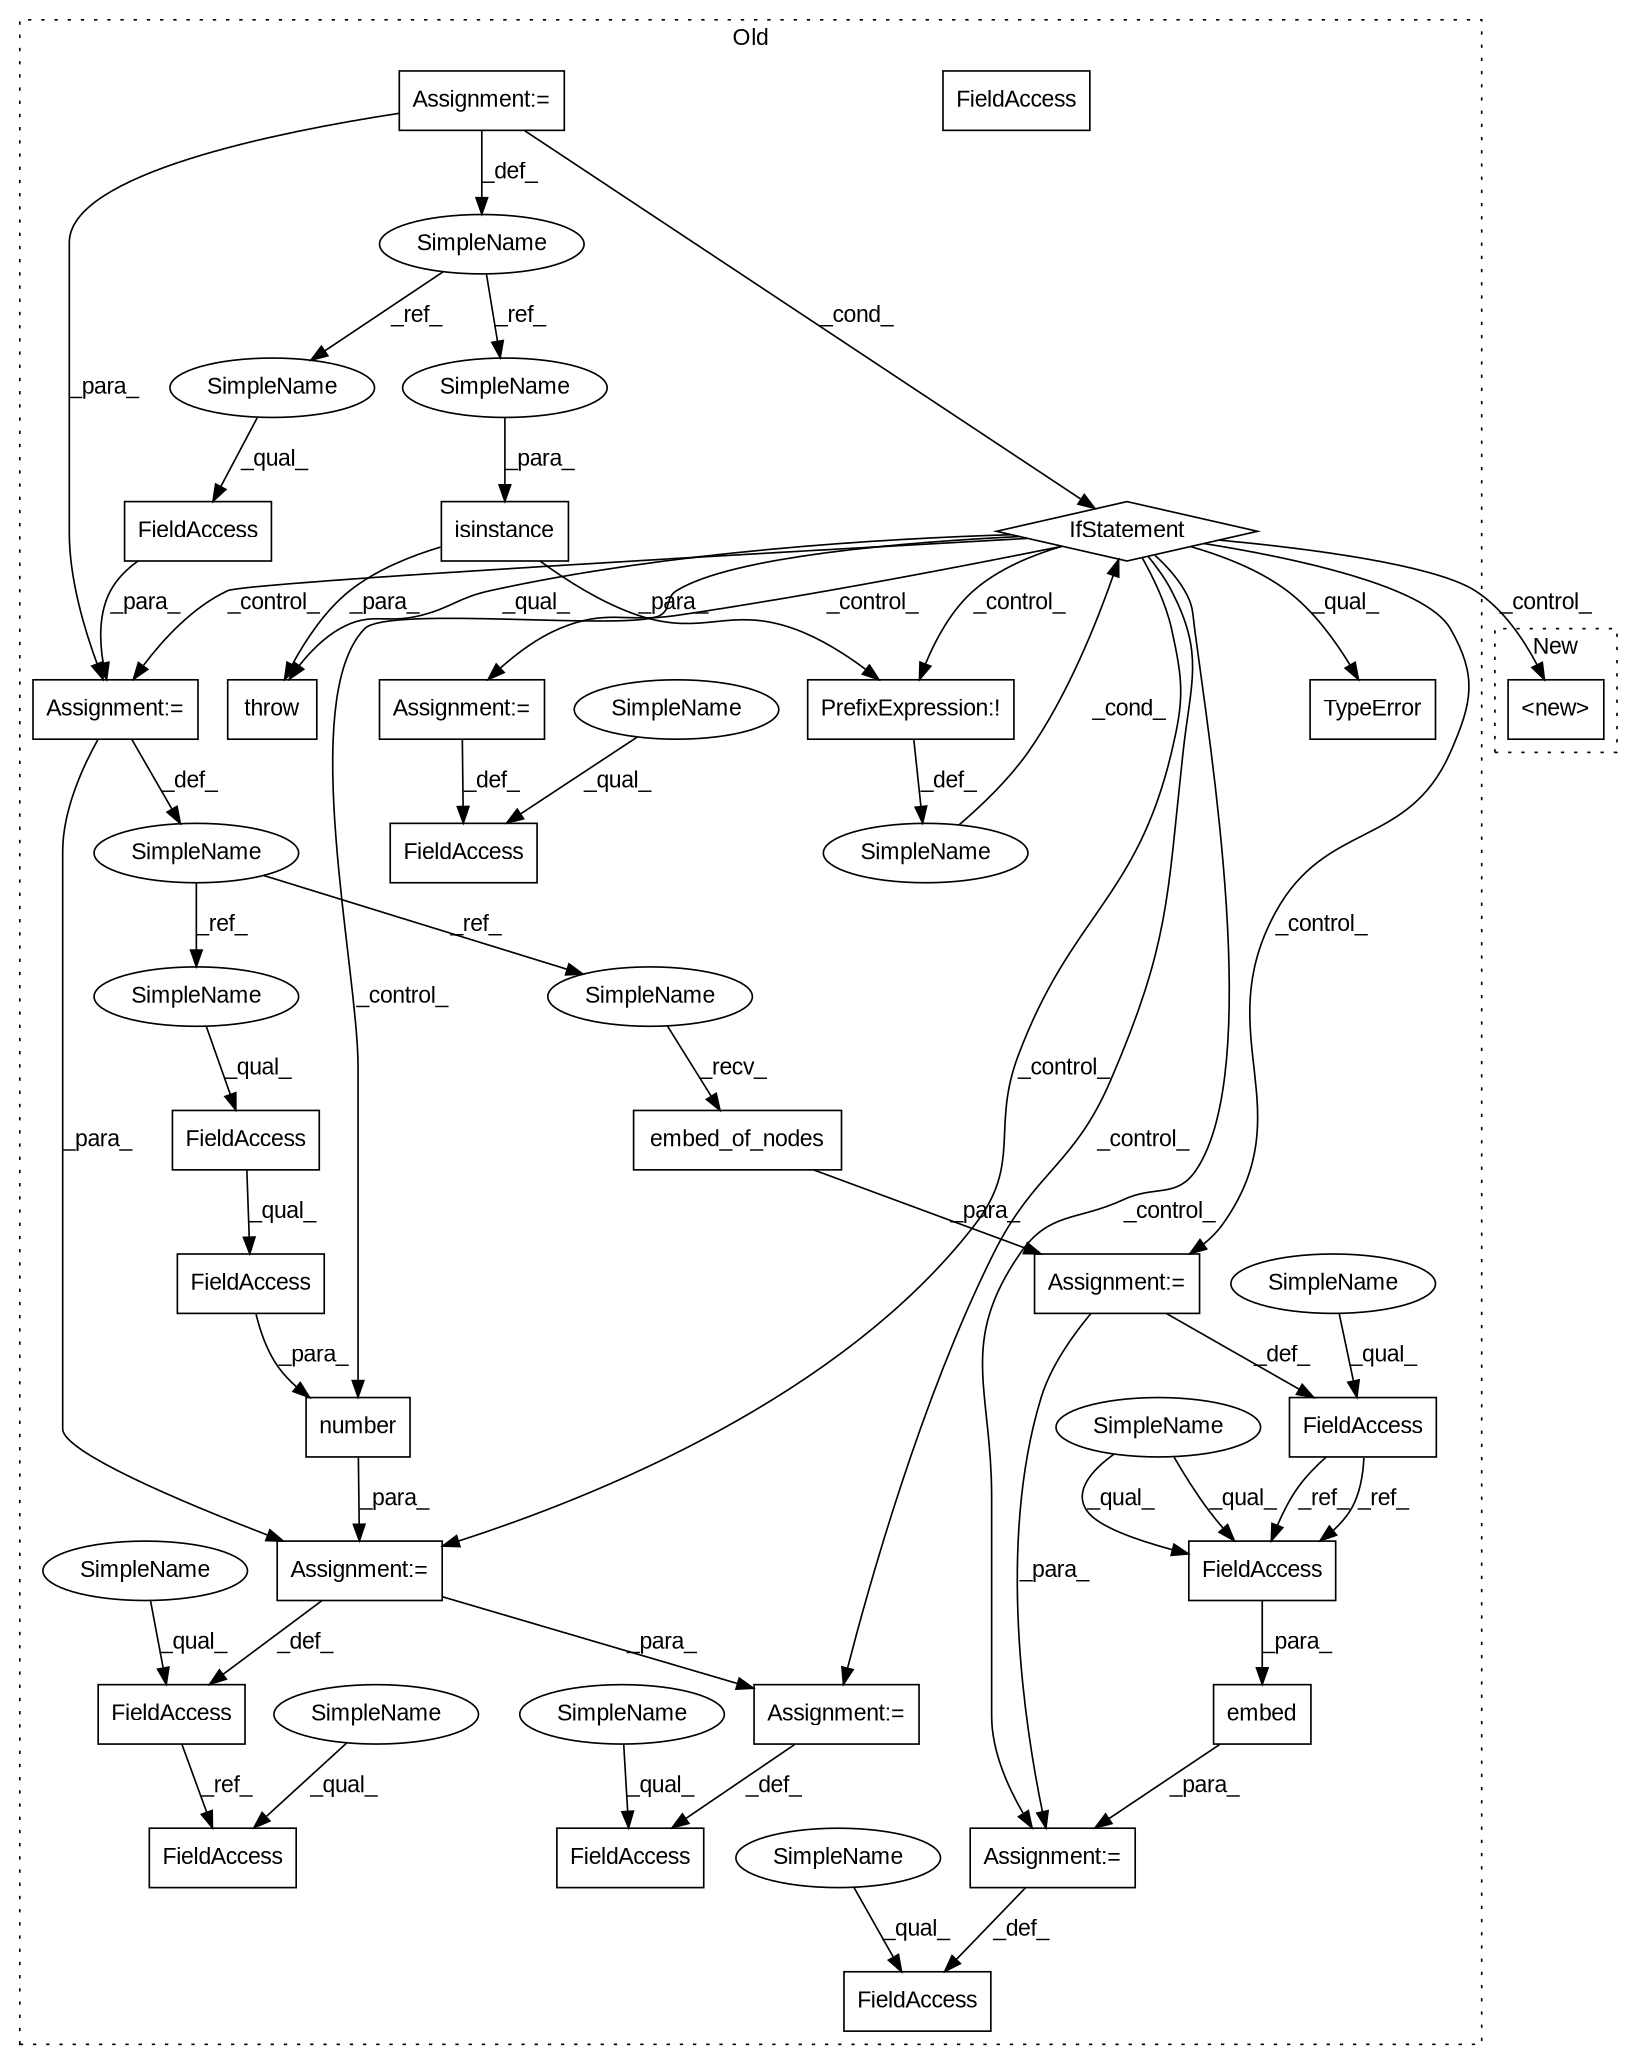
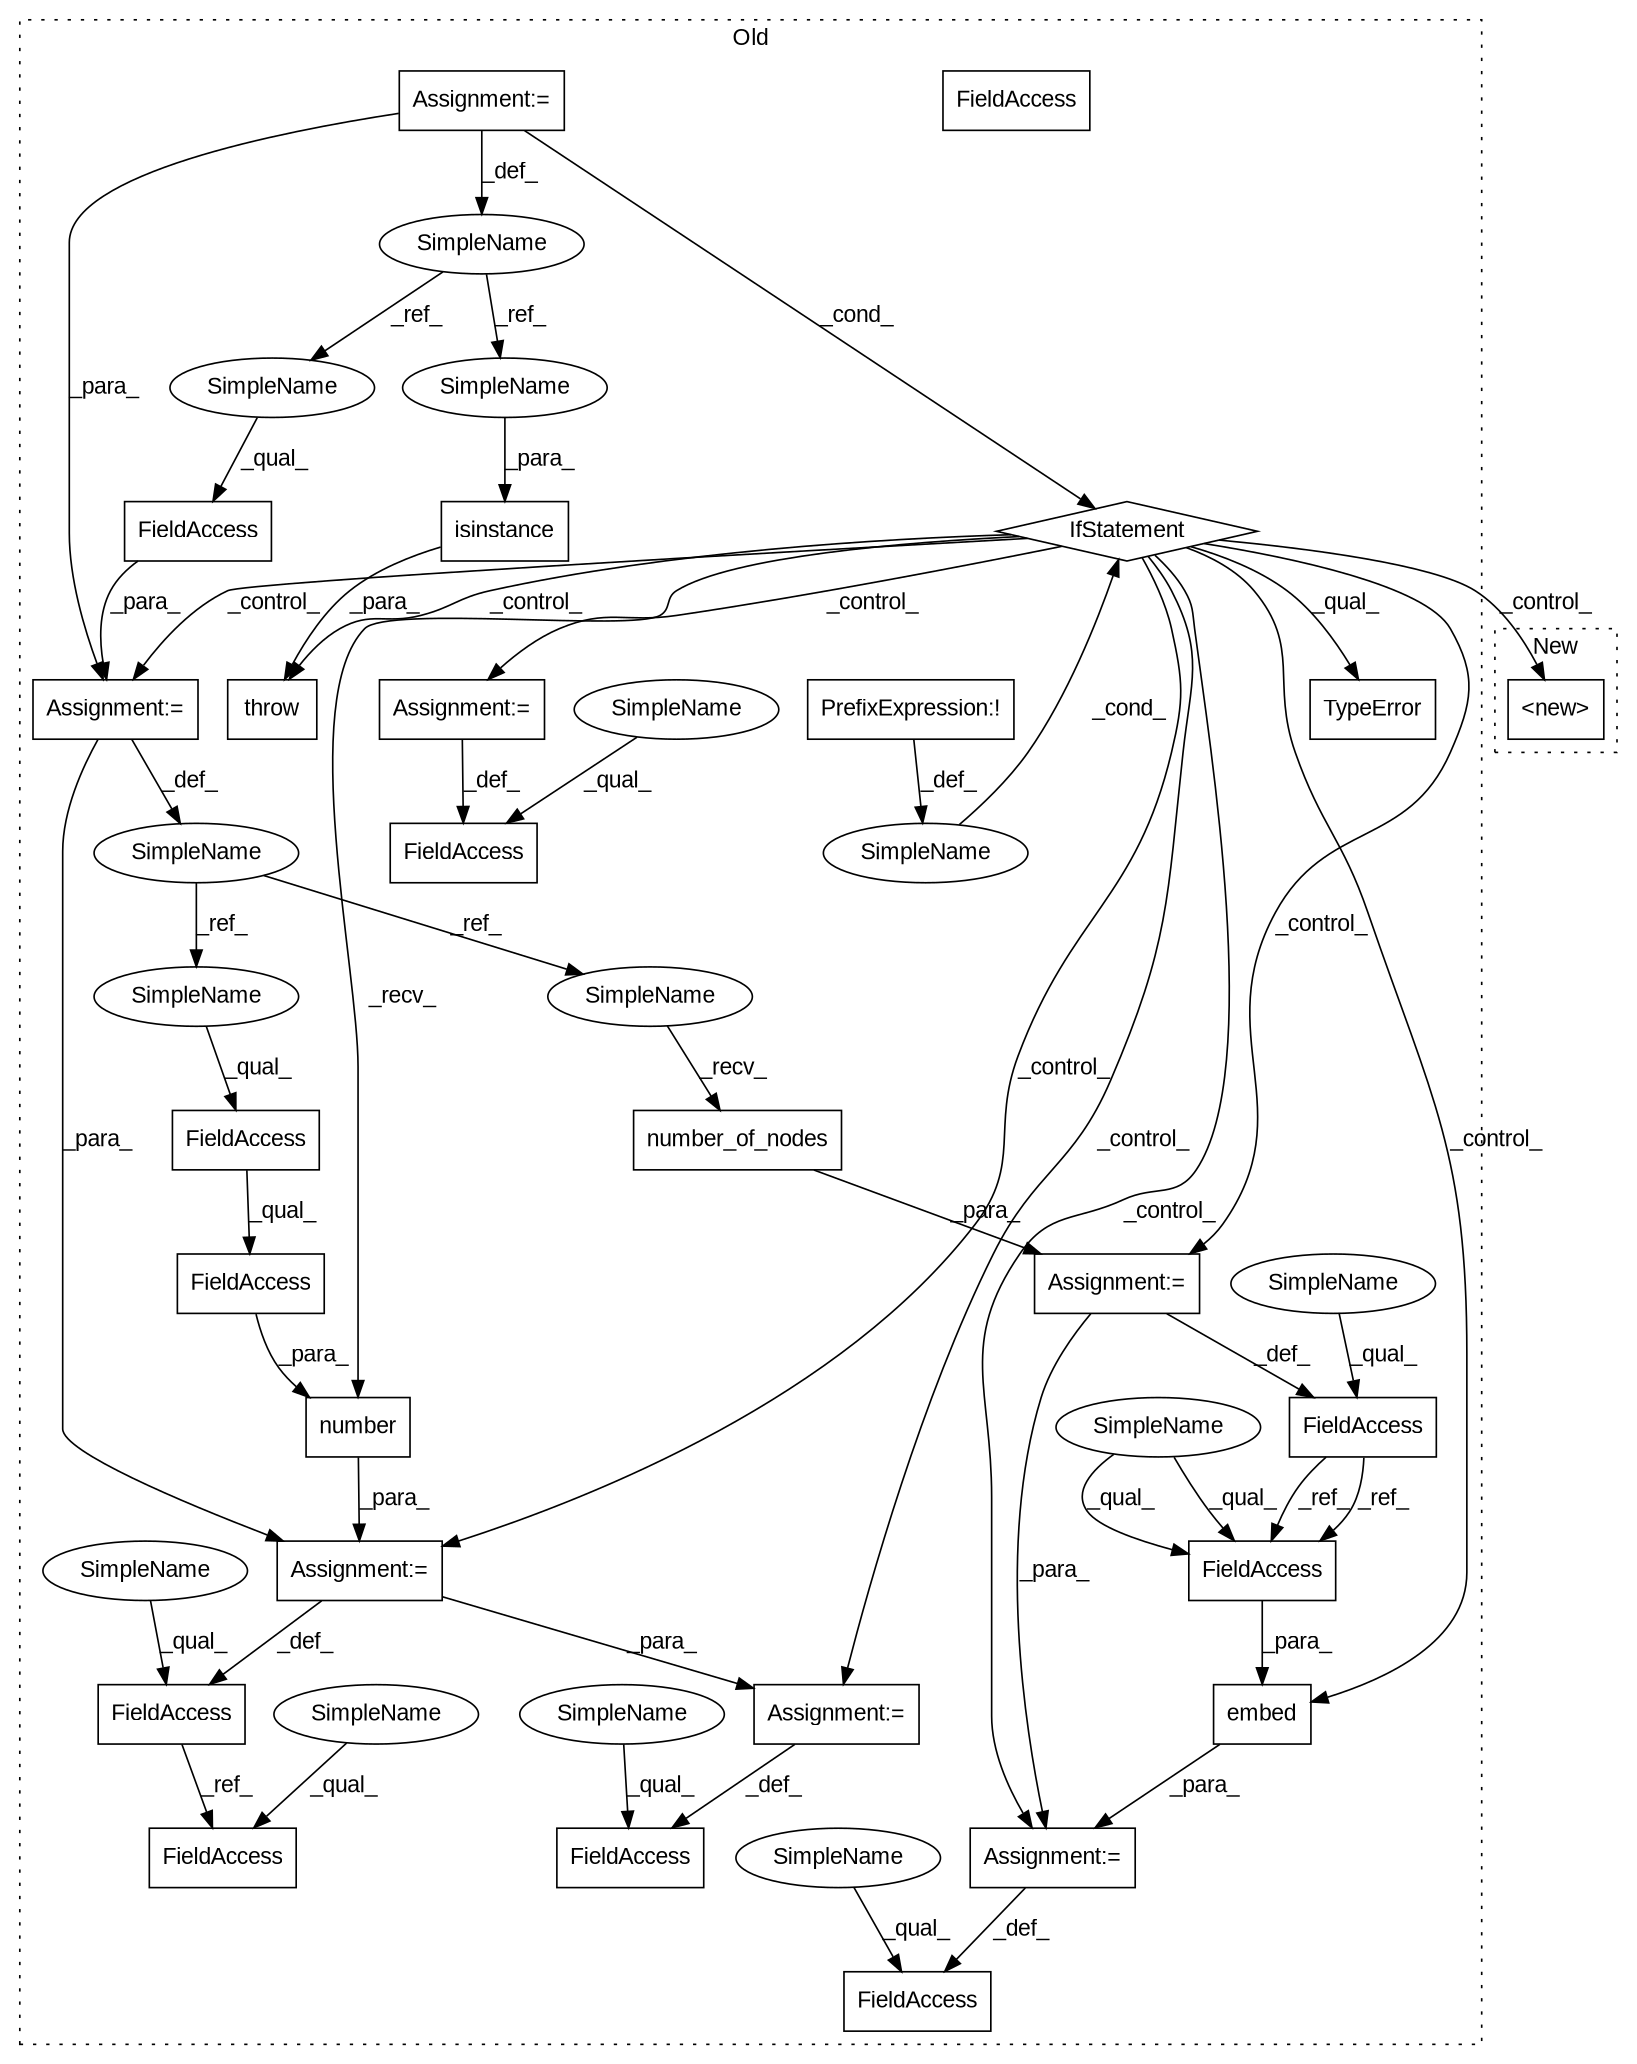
edge "IfStatement" -> "PrefixExpression:!": now "IfStatement" -> "embed"
edge "IfStatement" -> "throw": label "_qual_" -> "_control_"
edge "isinstance" -> "PrefixExpression:!": removed, label "_para_"
edge "IfStatement" -> "number": label "_control_" -> "_recv_"
node "embed_of_nodes": label "embed_of_nodes" -> "number_of_nodes"
